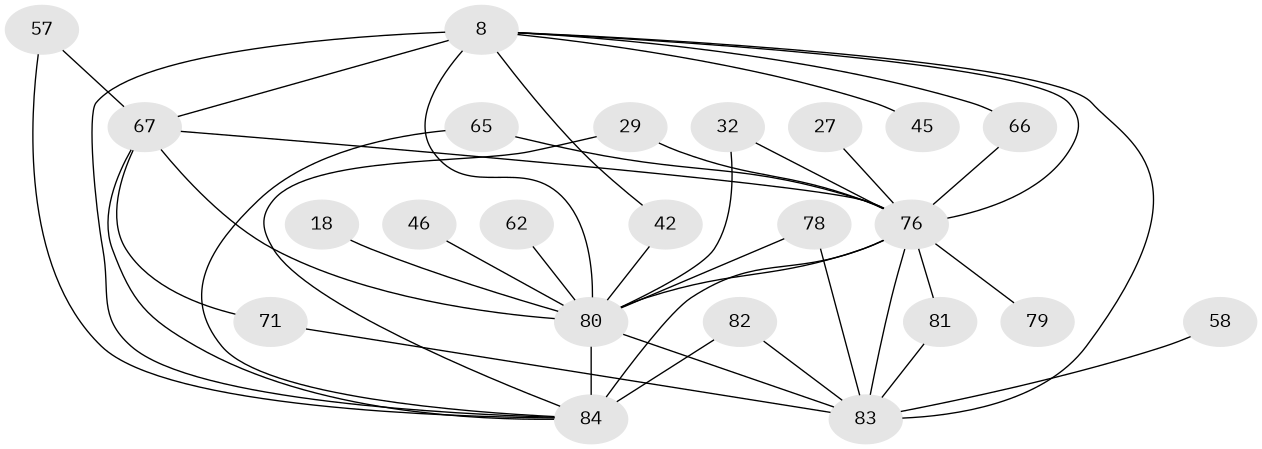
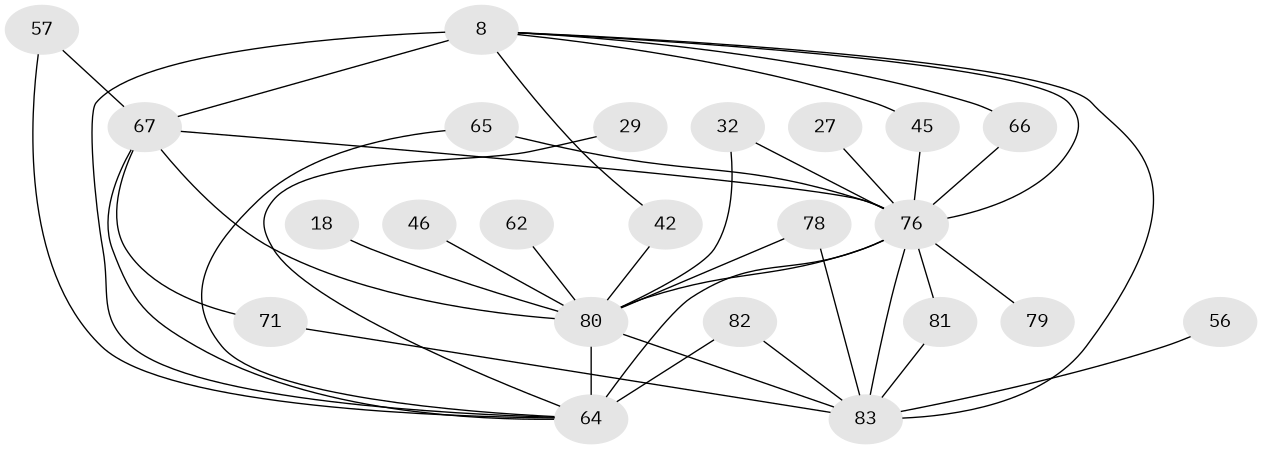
edge "29" -- "76": now "45" -- "76"
edge "8" -- "80": removed
node "58": label "58" -> "56"
node "84": label "84" -> "64"
